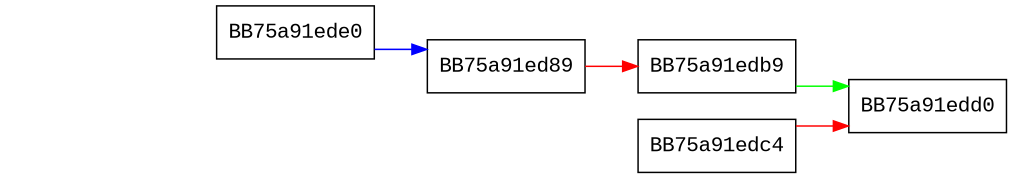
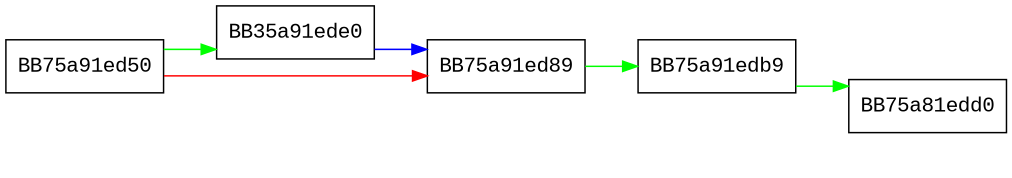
node "BB75a91ede0": label "BB75a91ede0" -> "BB35a91ede0"
node "BB75a91ed50": added
edge "BB75a91ed89" -> "BB75a91edb9": color red -> green
node "BB75a91edd0": label "BB75a91edd0" -> "BB75a81edd0"
node "BB75a91edc4": removed
